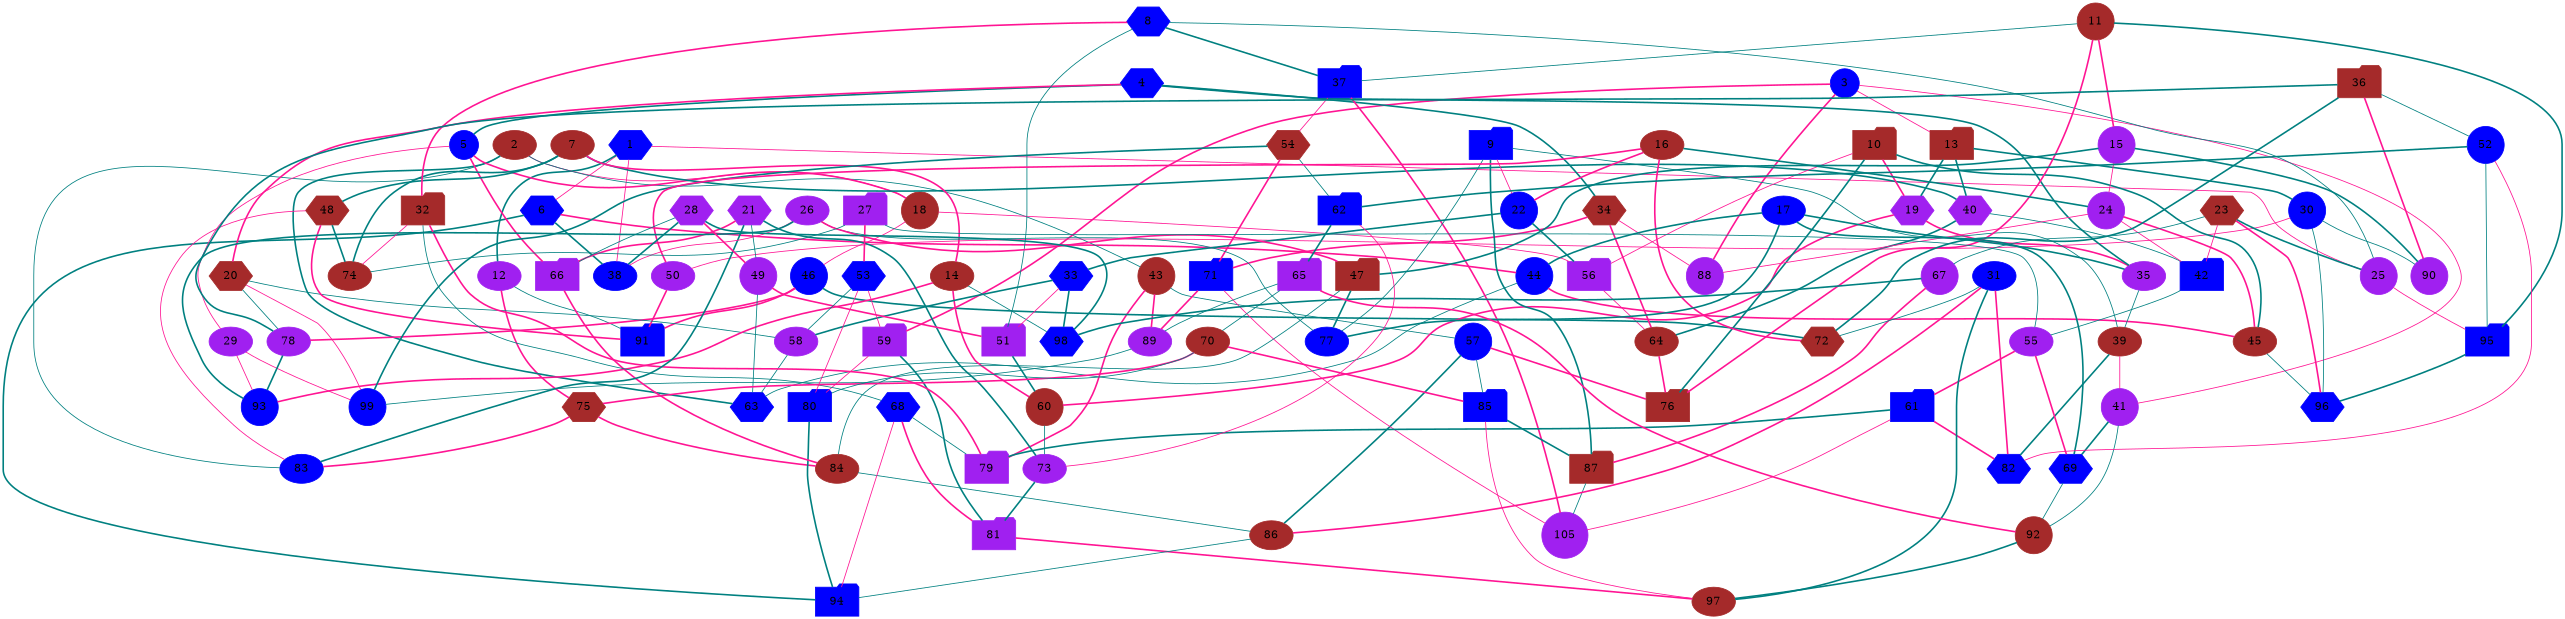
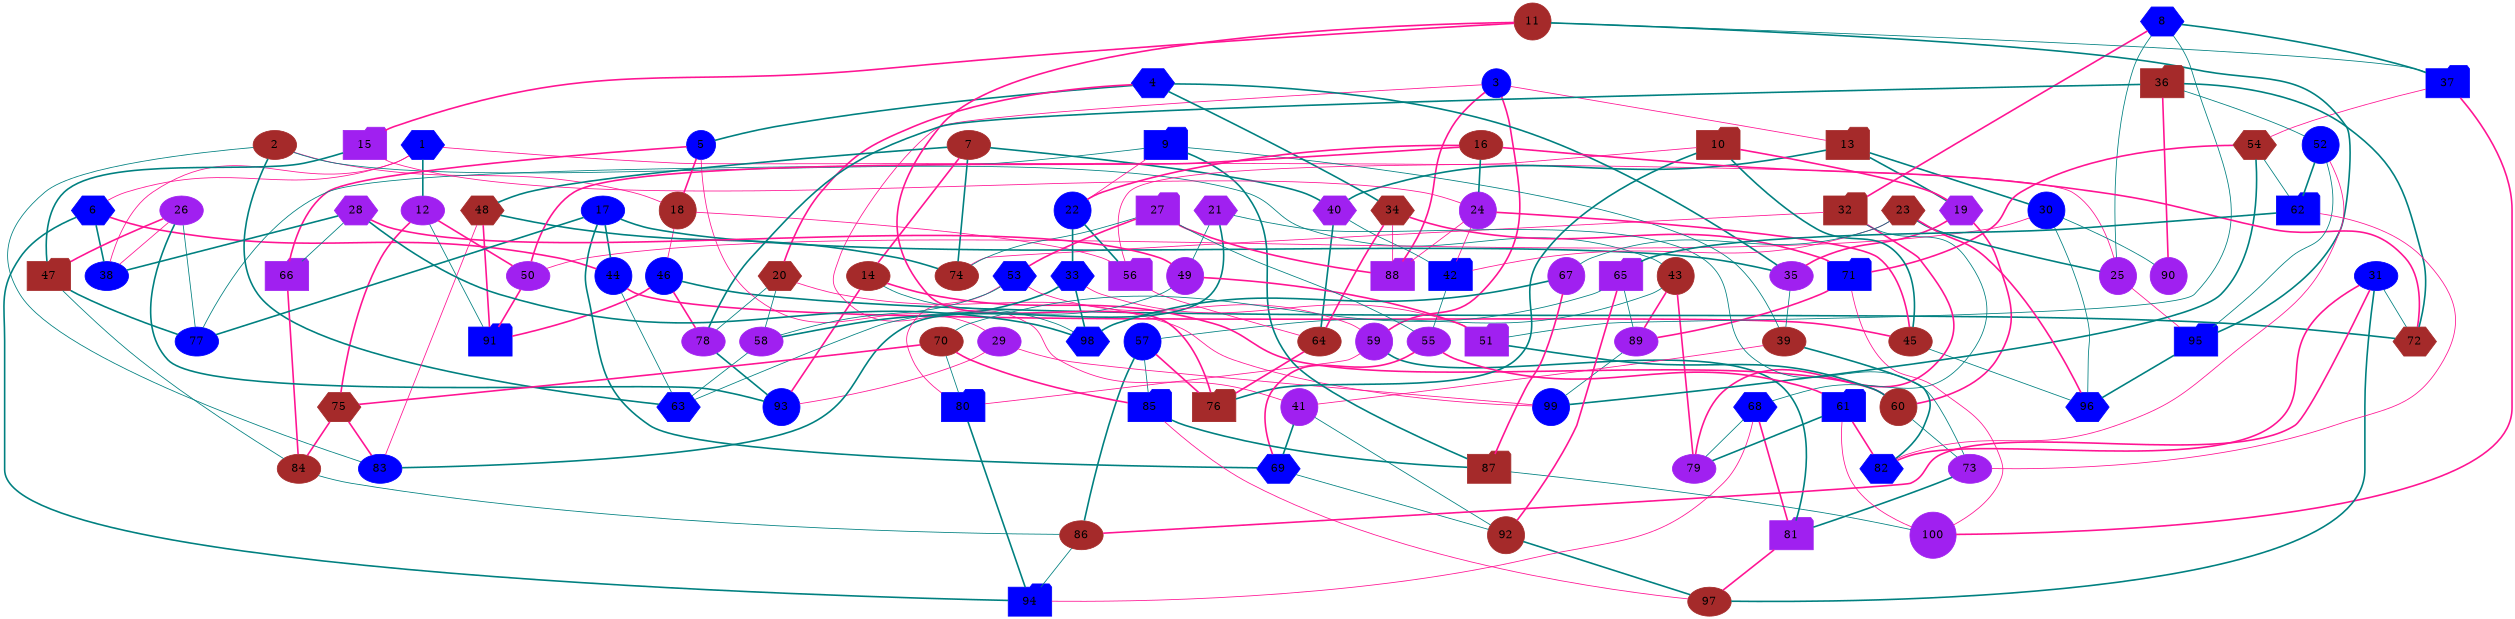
node "15": shape circle -> folder
edge "15" -- "90": removed
edge "12" -- "50": added
edge "21" -- "66": removed
edge "27" -- "88": added
node "88": shape circle -> folder
edge "21" -- "73": style bold -> solid
node "59": shape folder -> circle
node "79": shape folder -> ellipse
node "105": label "105" -> "100"
